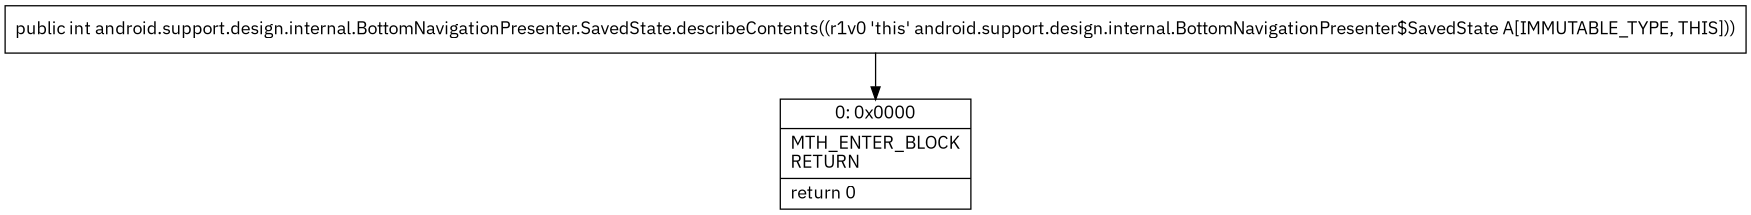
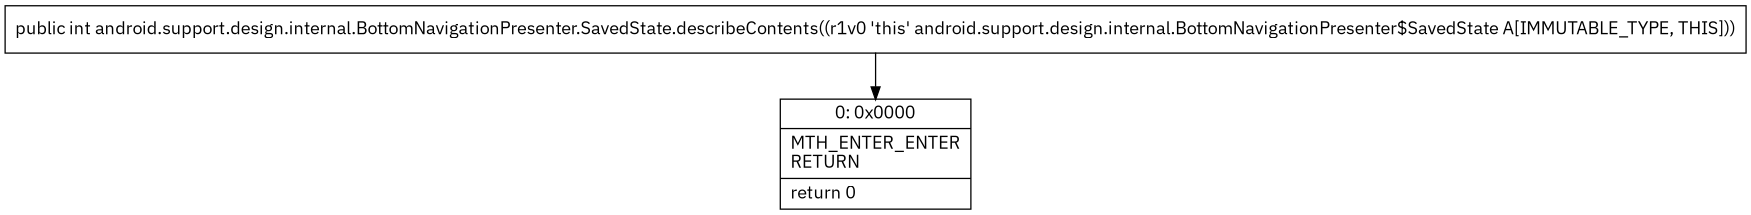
node "0: 0x0000": text "MTH_ENTER_BLOCK" -> "MTH_ENTER_ENTER"
